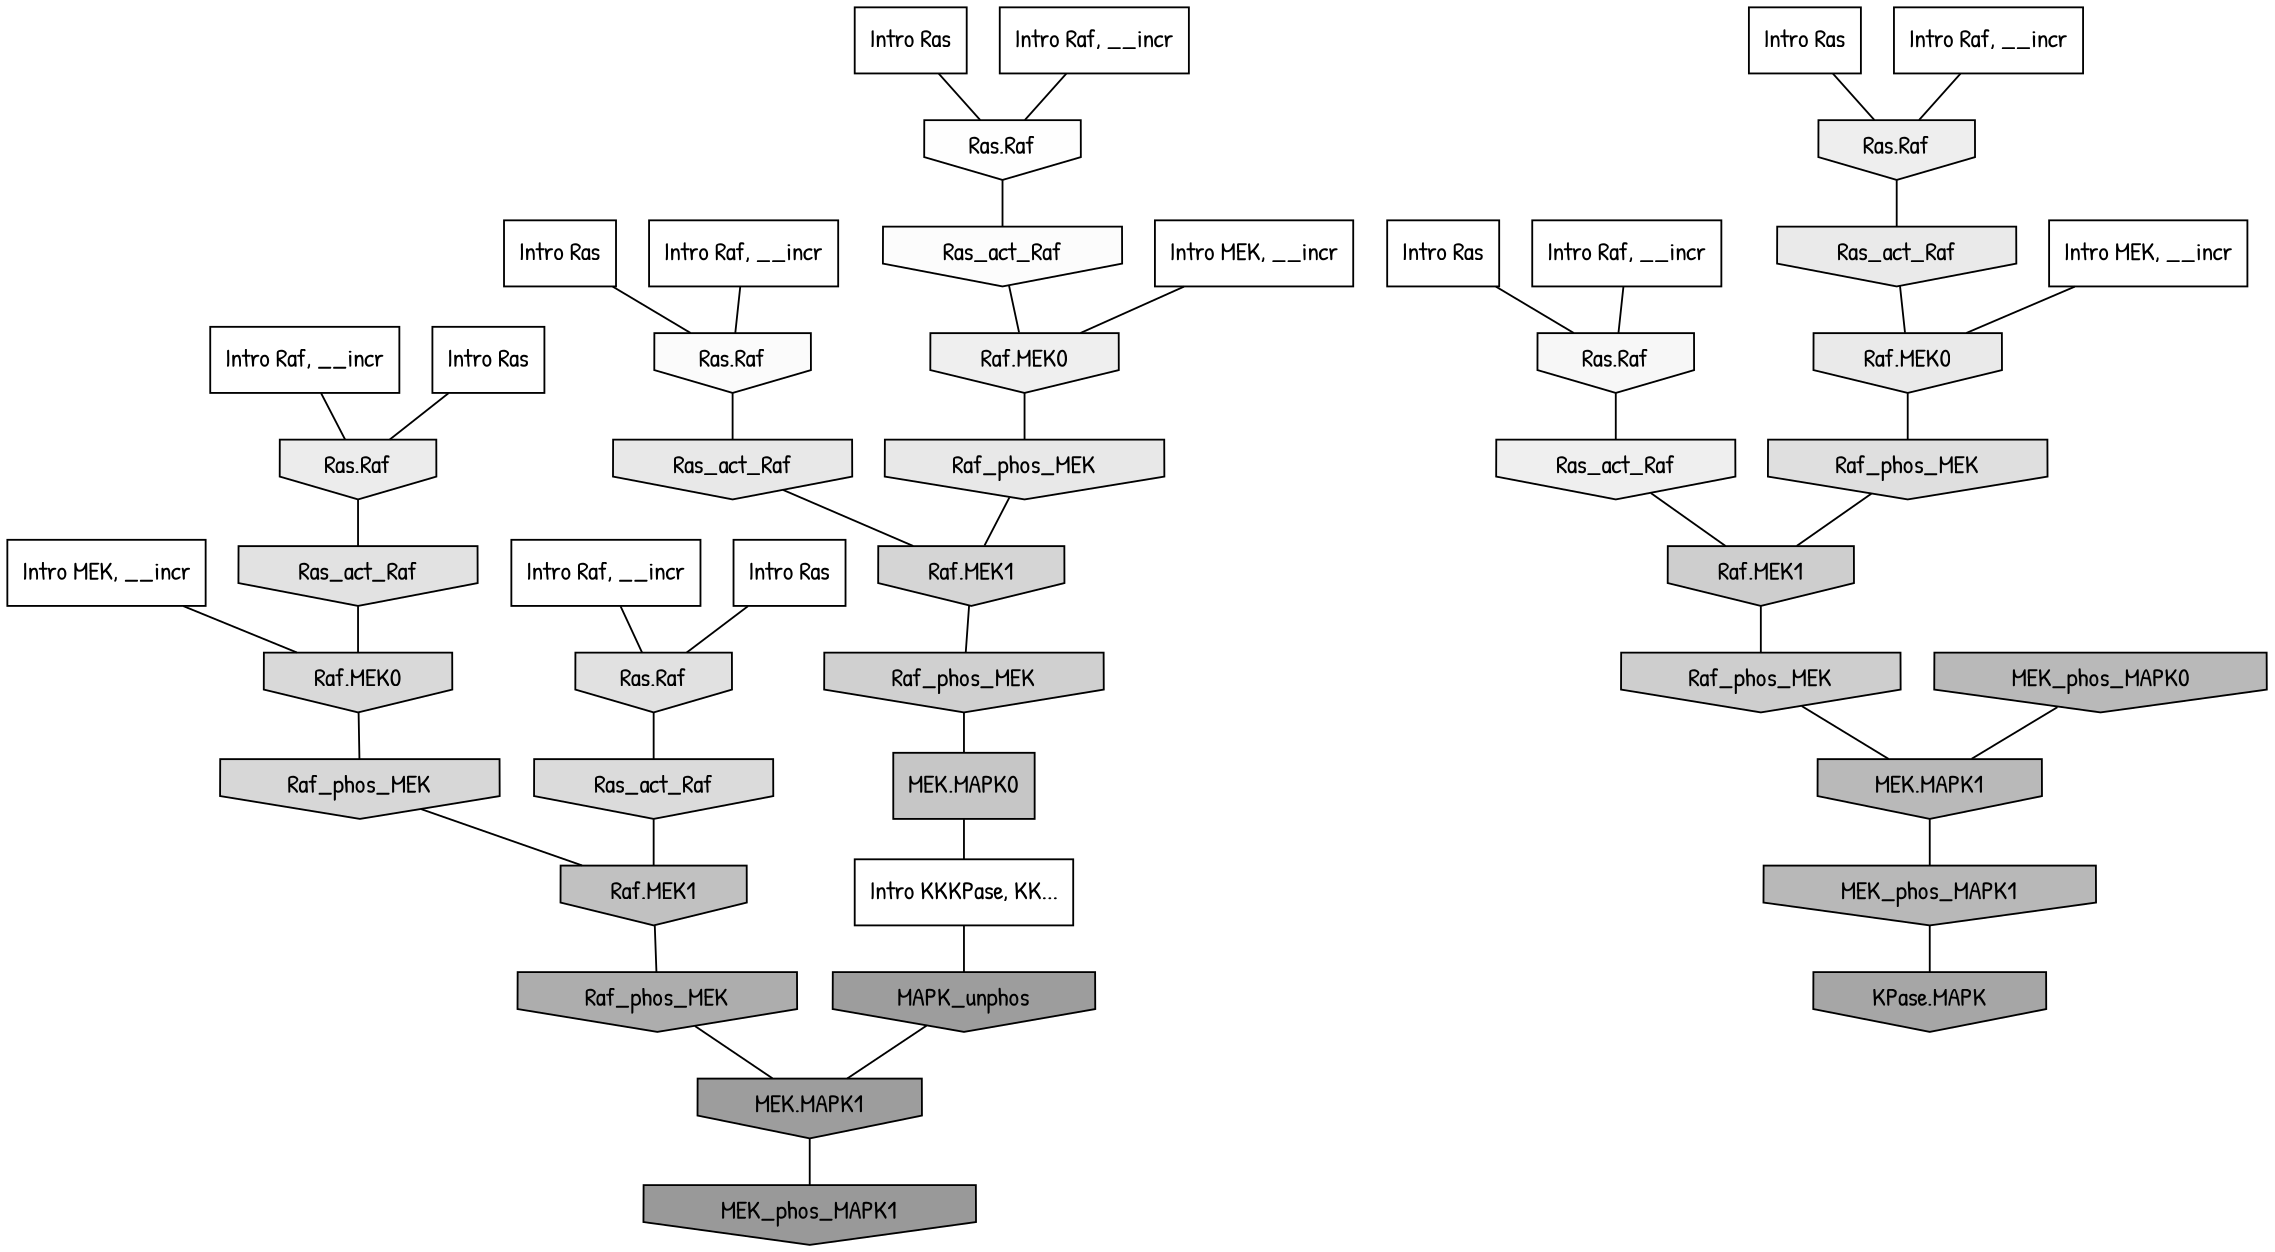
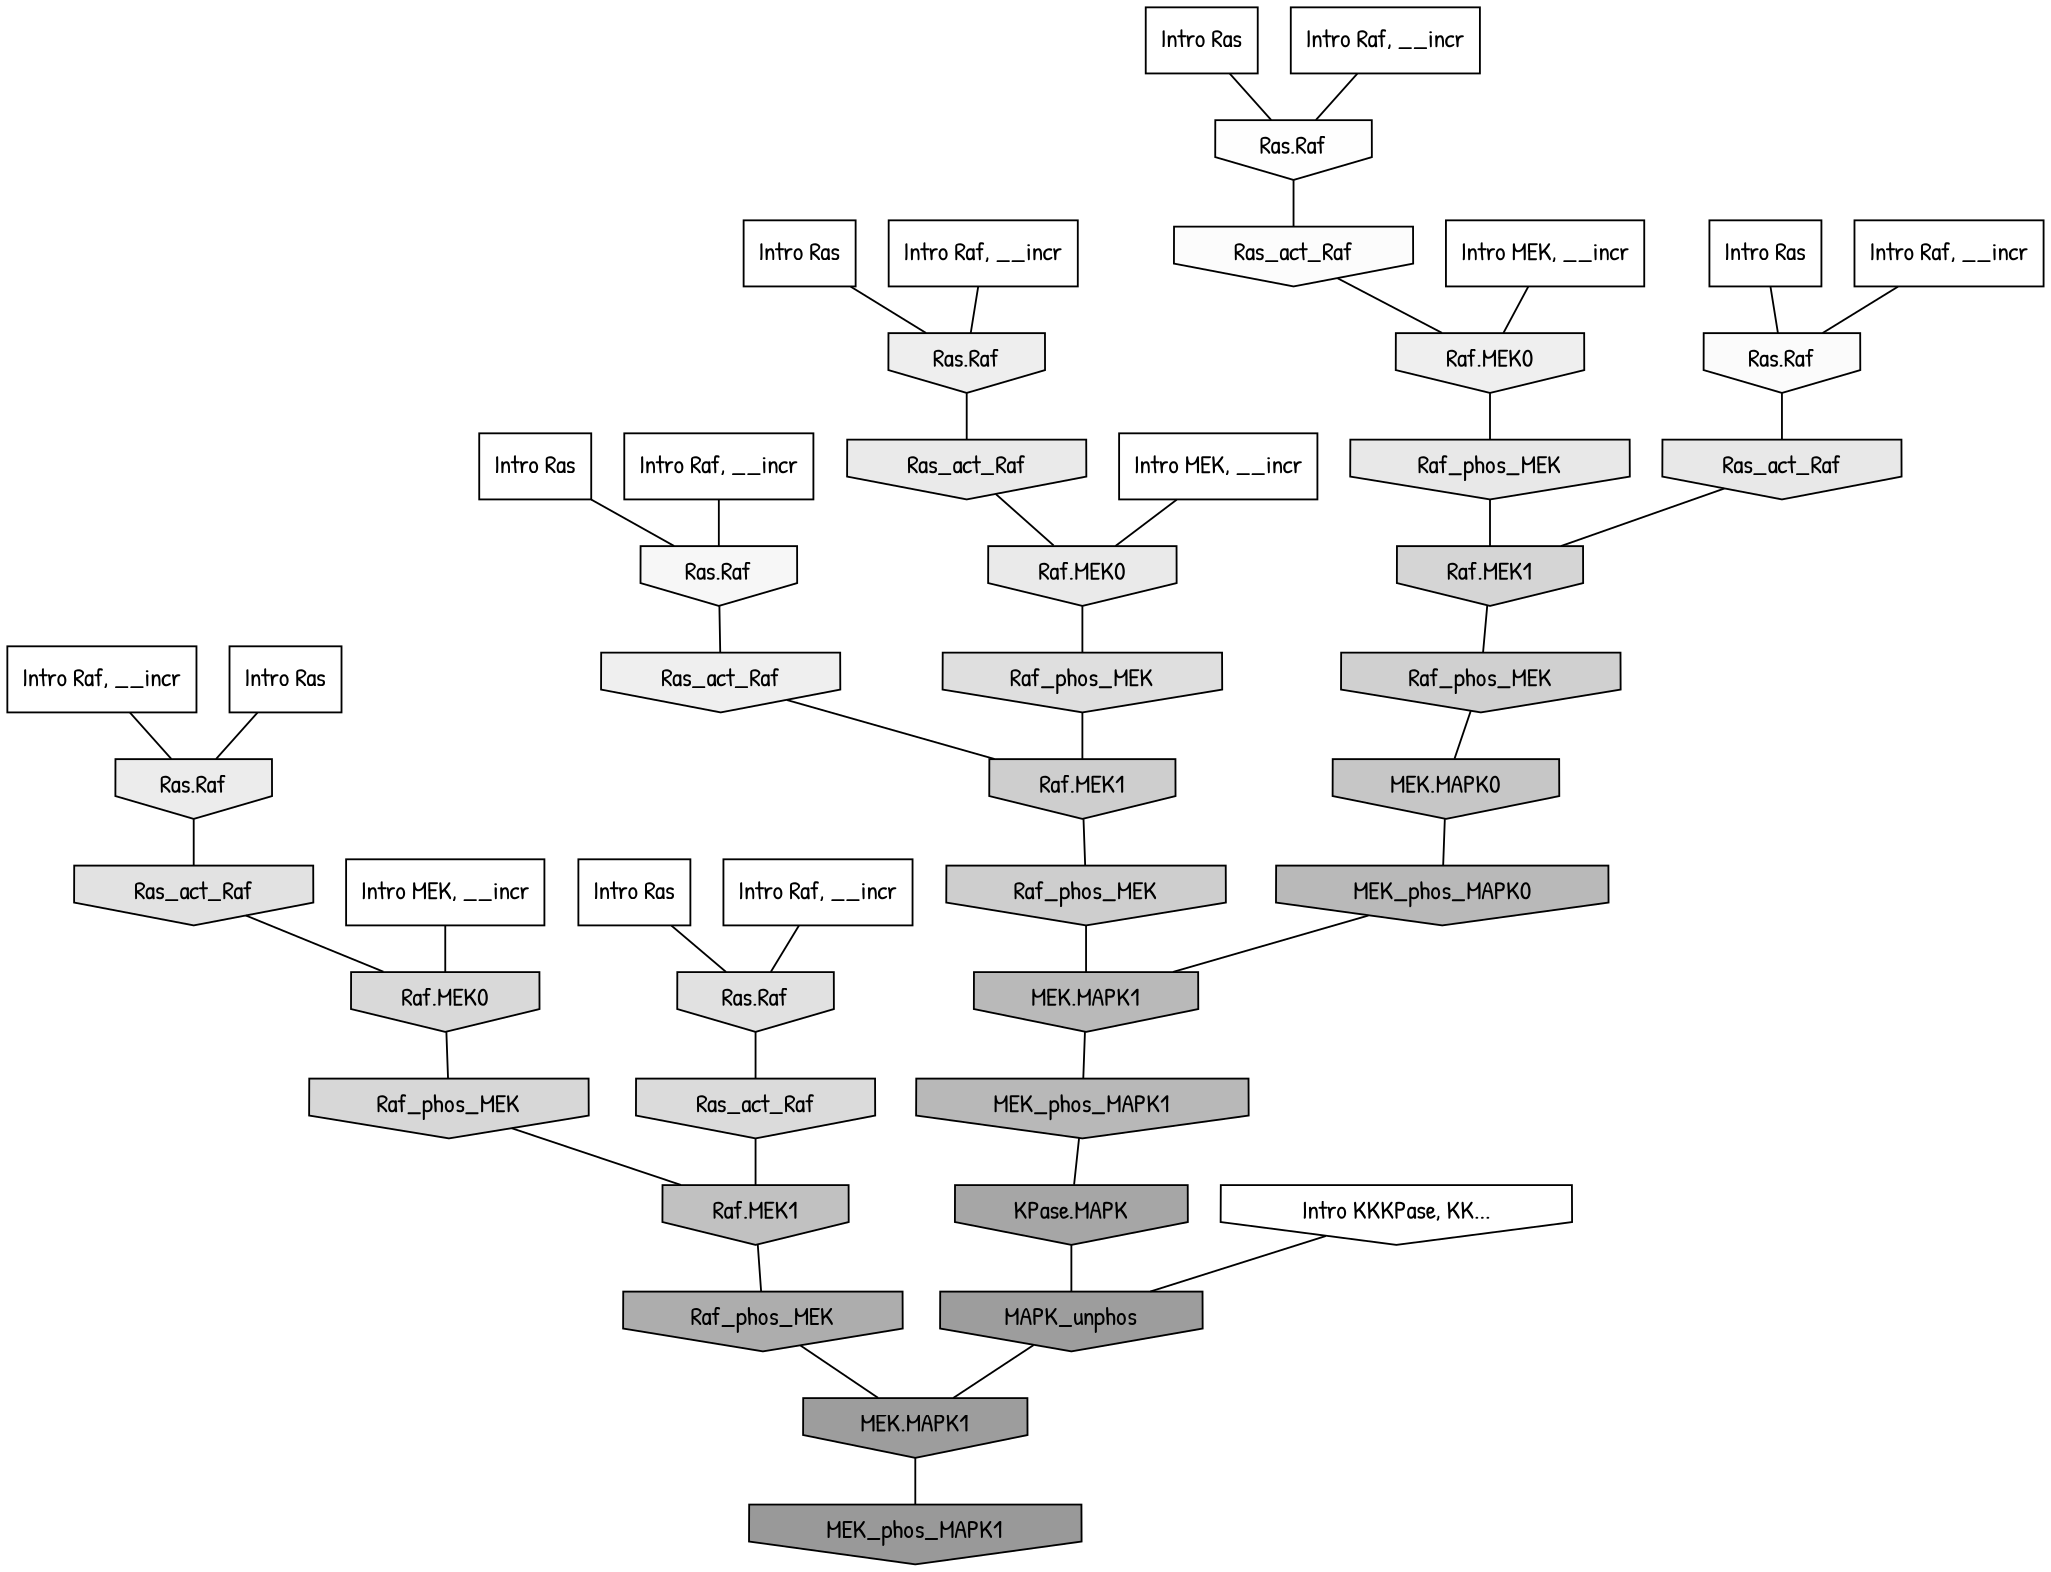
node "MEK.MAPK0": shape box -> invhouse
edge "MEK.MAPK0" -- "Intro KKKPase, KK...": now "MEK.MAPK0" -- "MEK_phos_MAPK0"
node "Intro KKKPase, KK...": shape box -> invhouse
edge "KPase.MAPK" -- "MAPK_unphos": added
